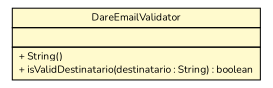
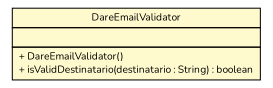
node "DareEmailValidator": text "+ String()" -> "+ DareEmailValidator()"
